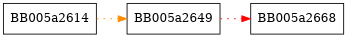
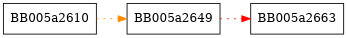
node "BB005a2614": label "BB005a2614" -> "BB005a2610"
node "BB005a2668": label "BB005a2668" -> "BB005a2663"
